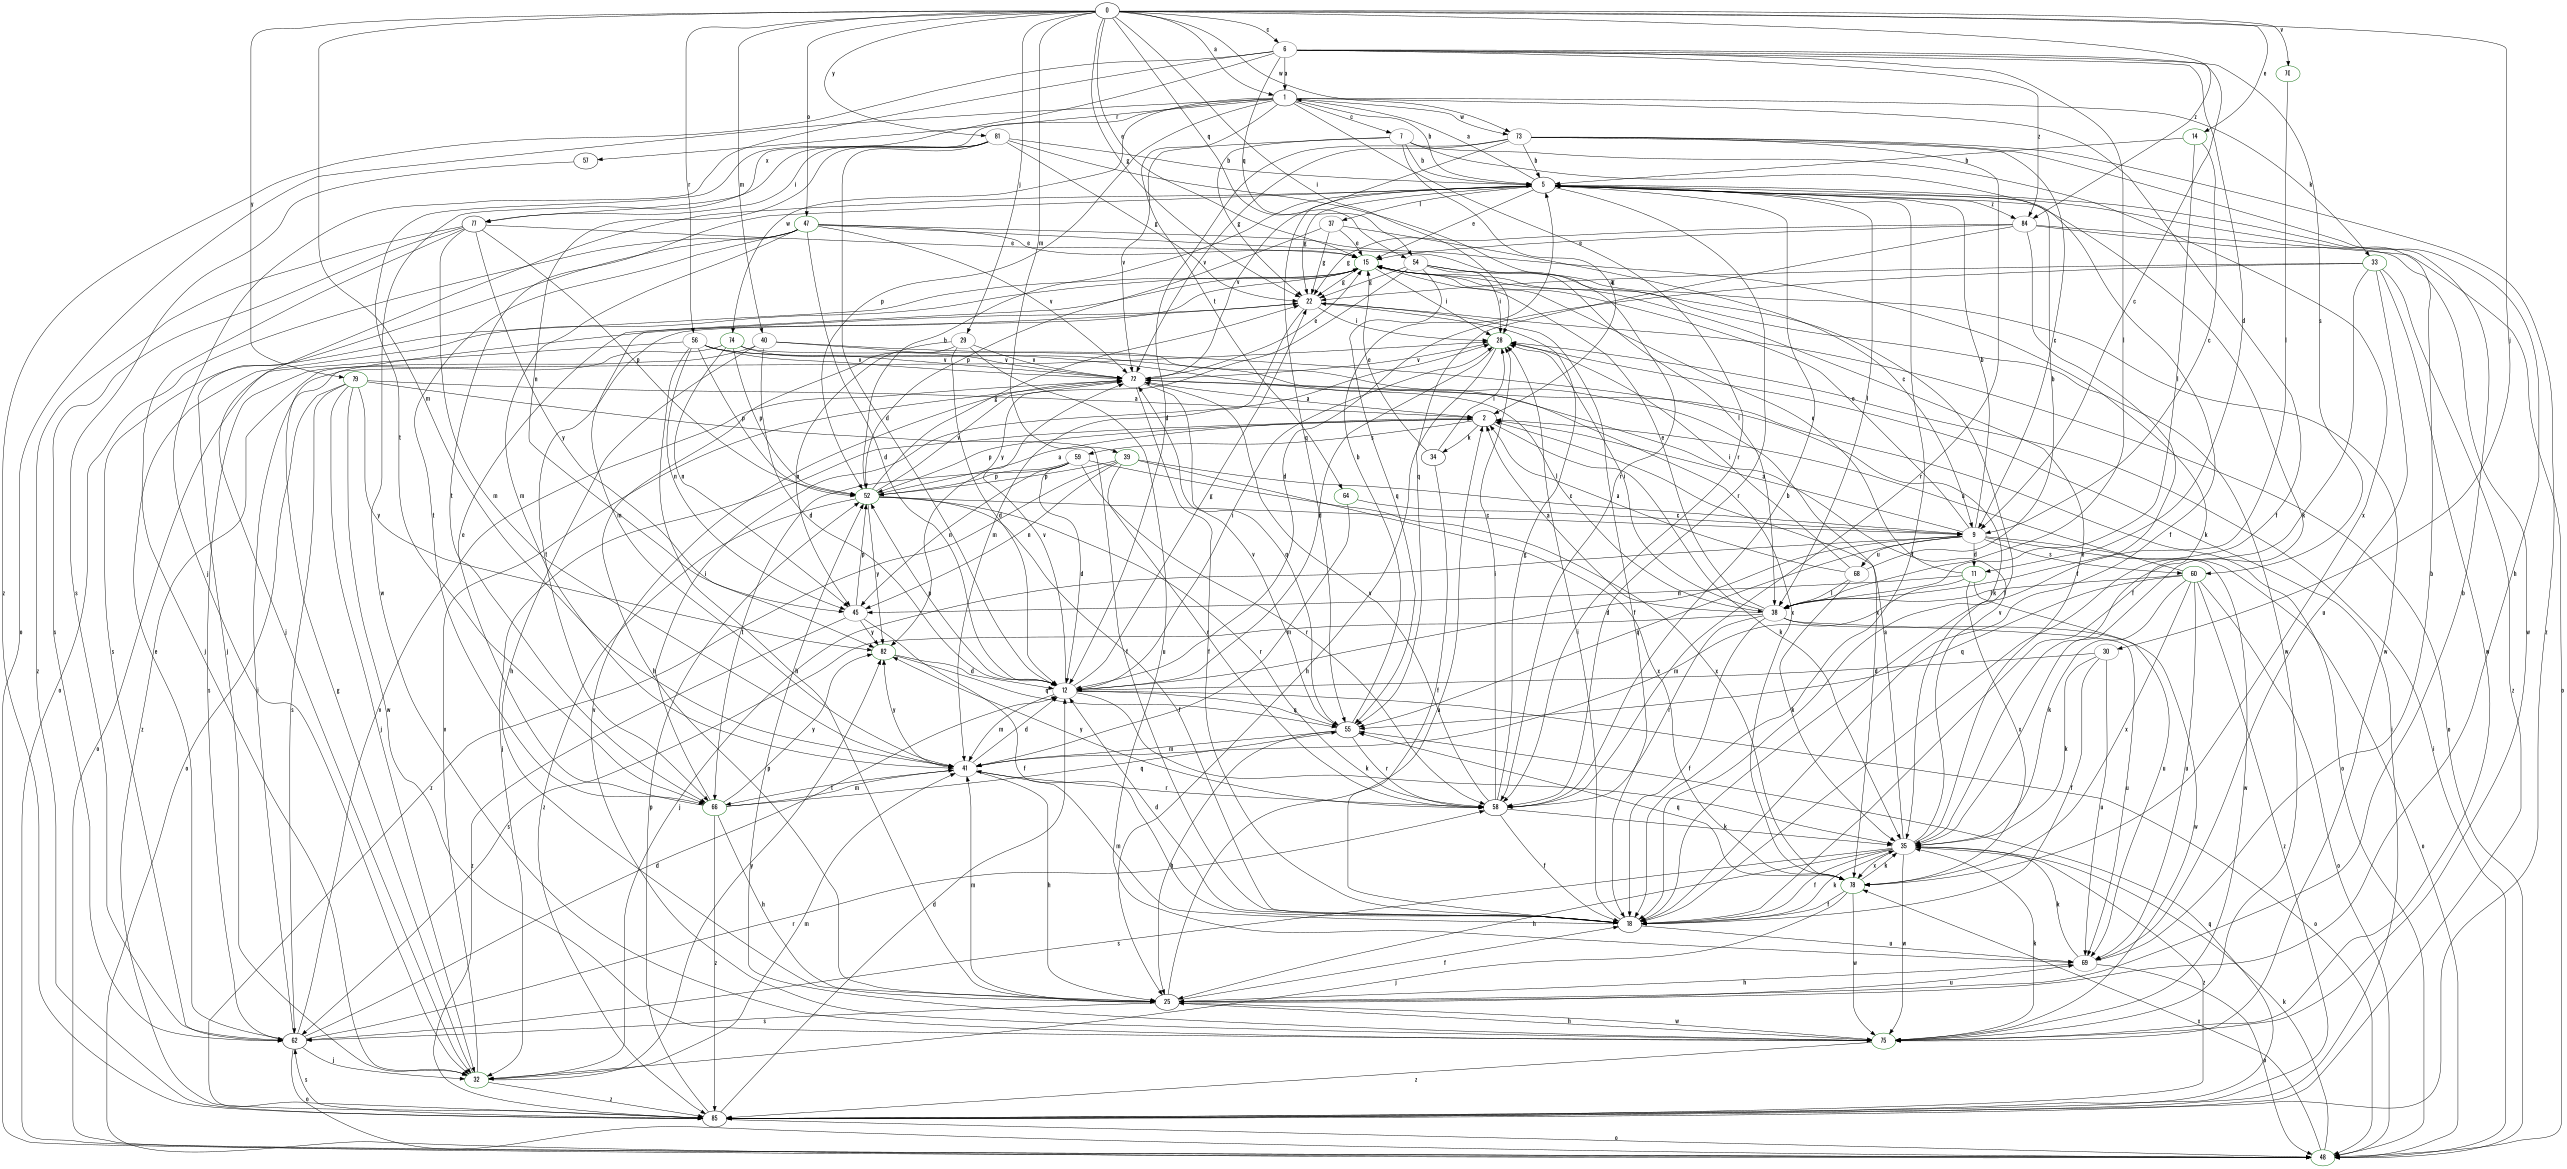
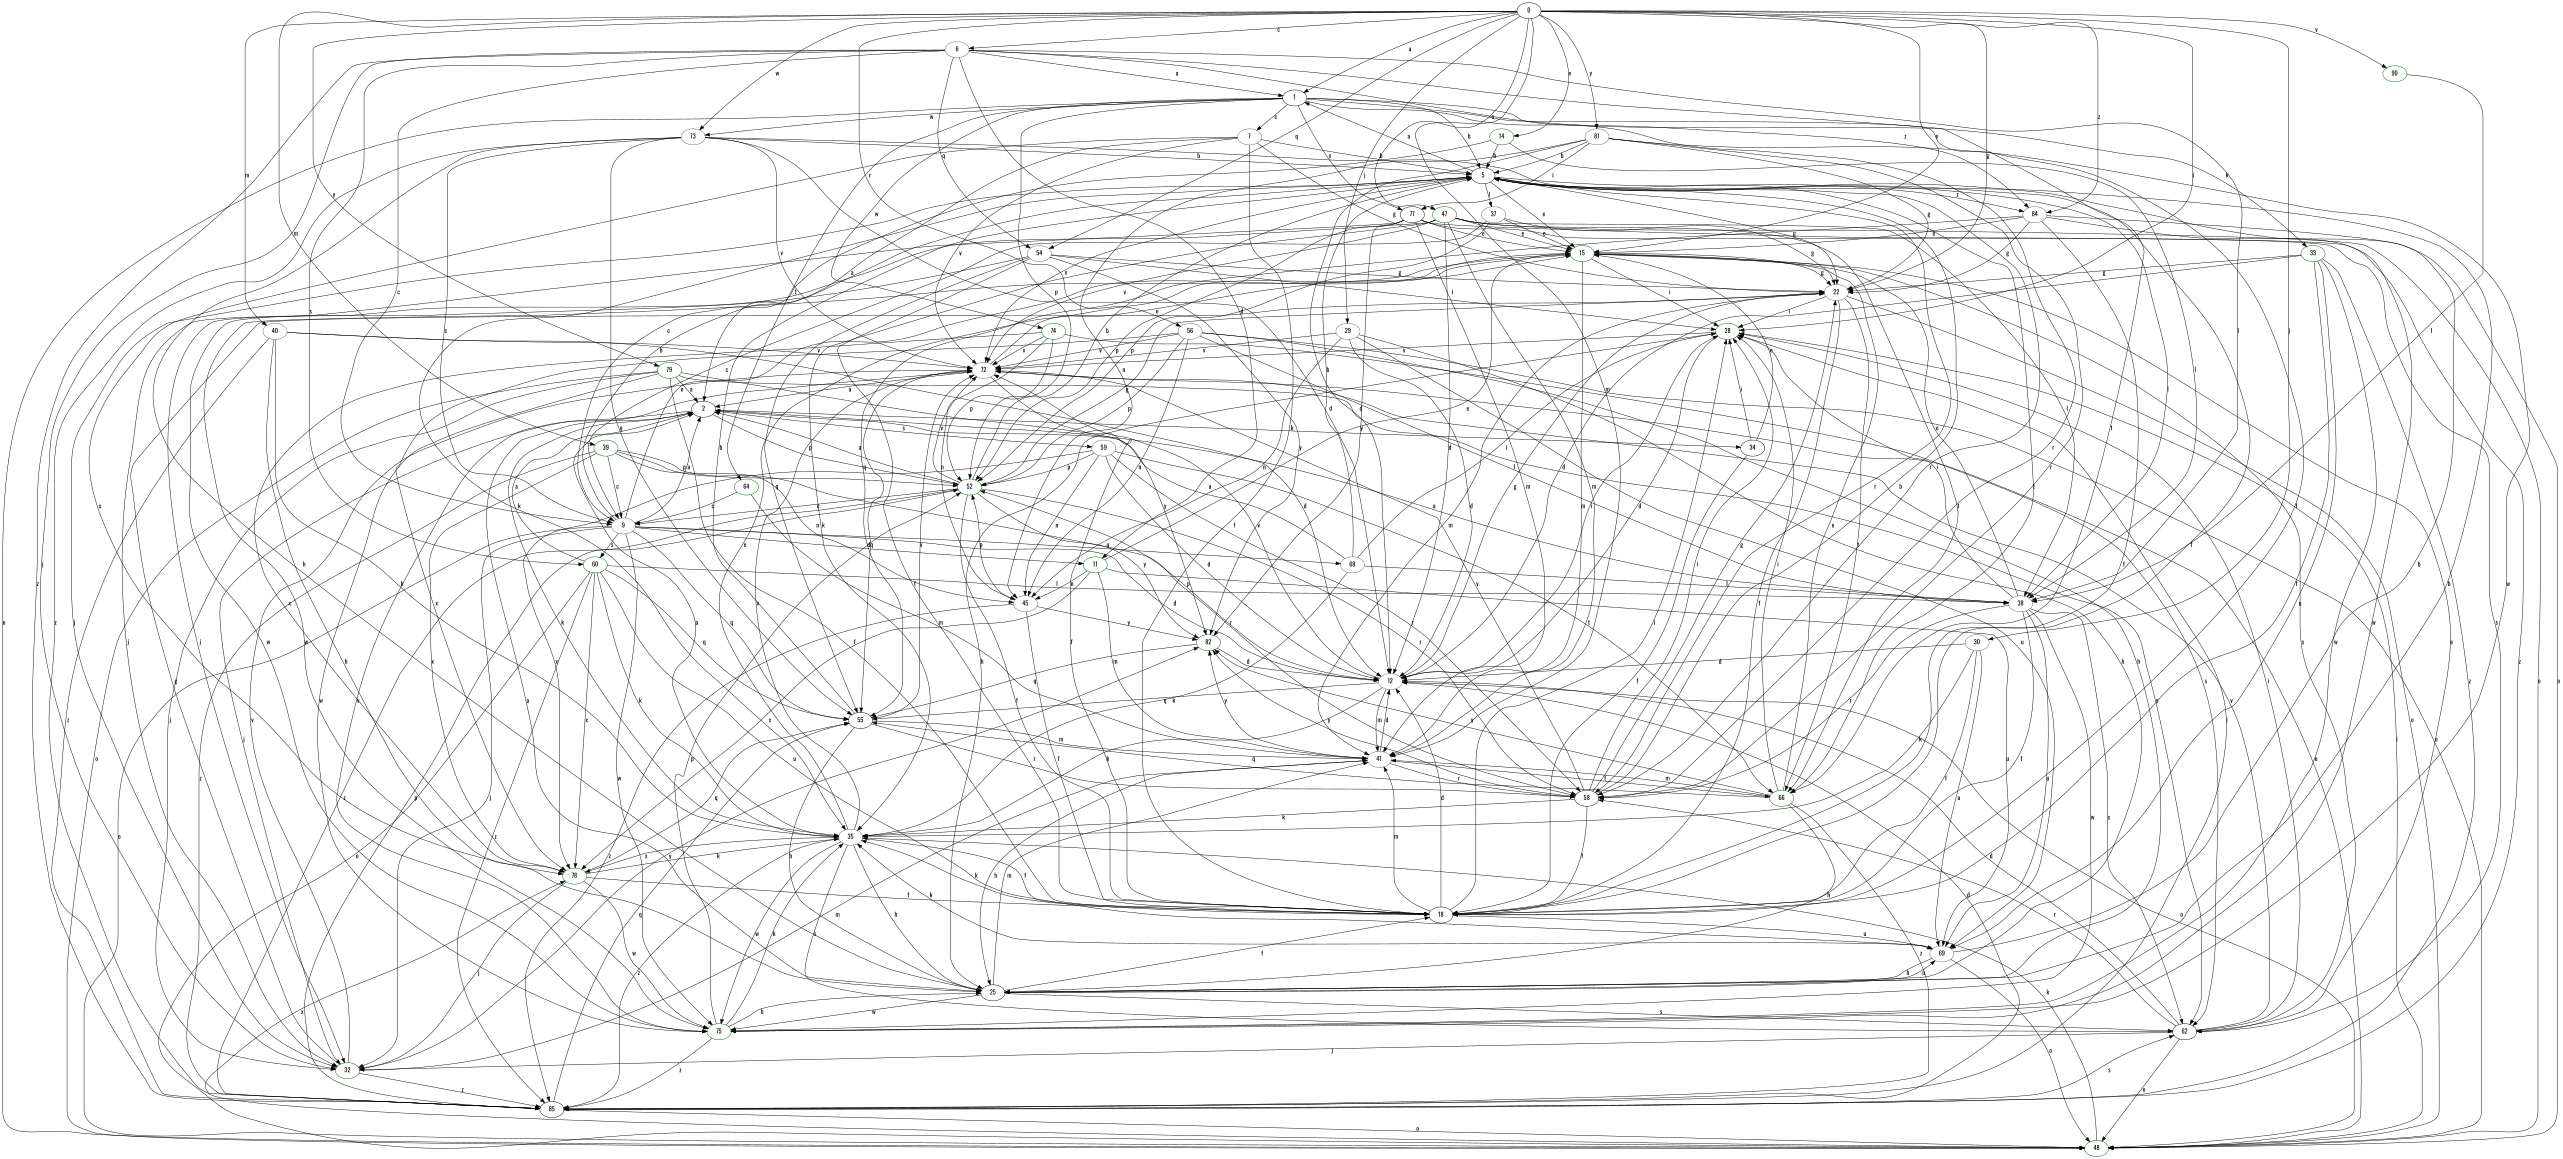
node "70": label "70" -> "90"
node "57": removed
